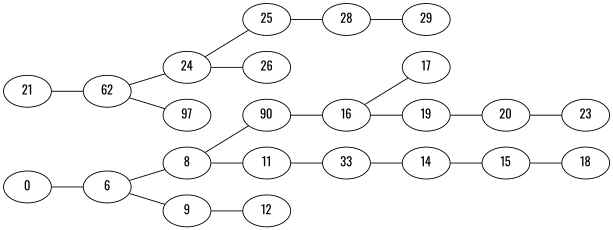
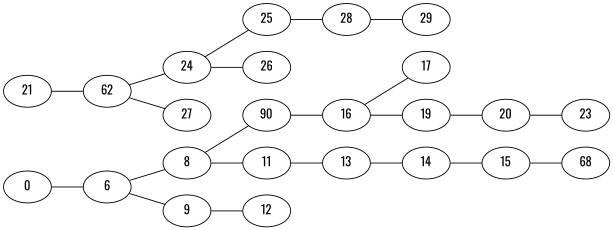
node "97": label "97" -> "27"
node "33": label "33" -> "13"
node "18": label "18" -> "68"
